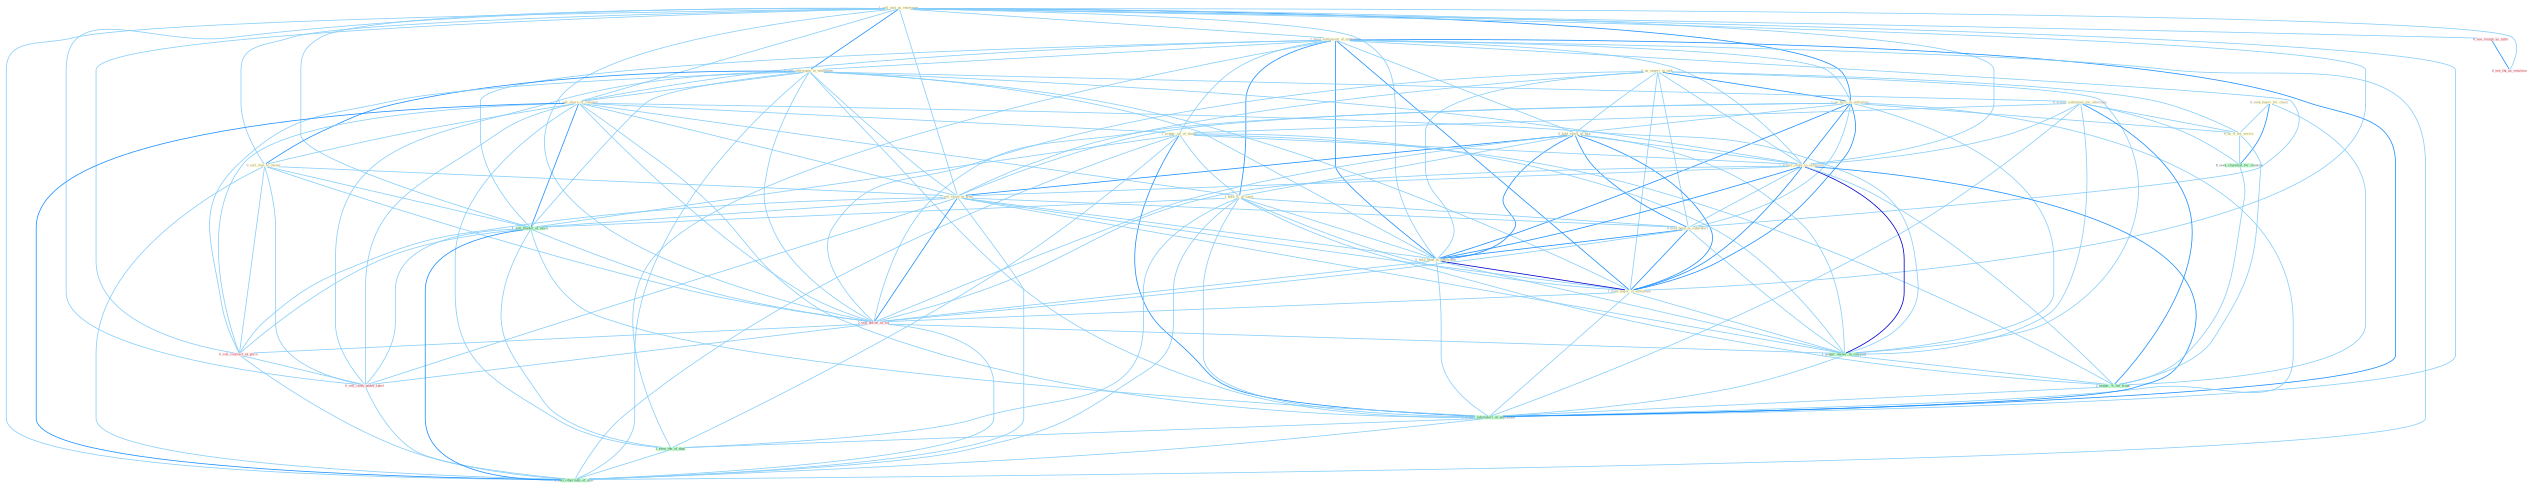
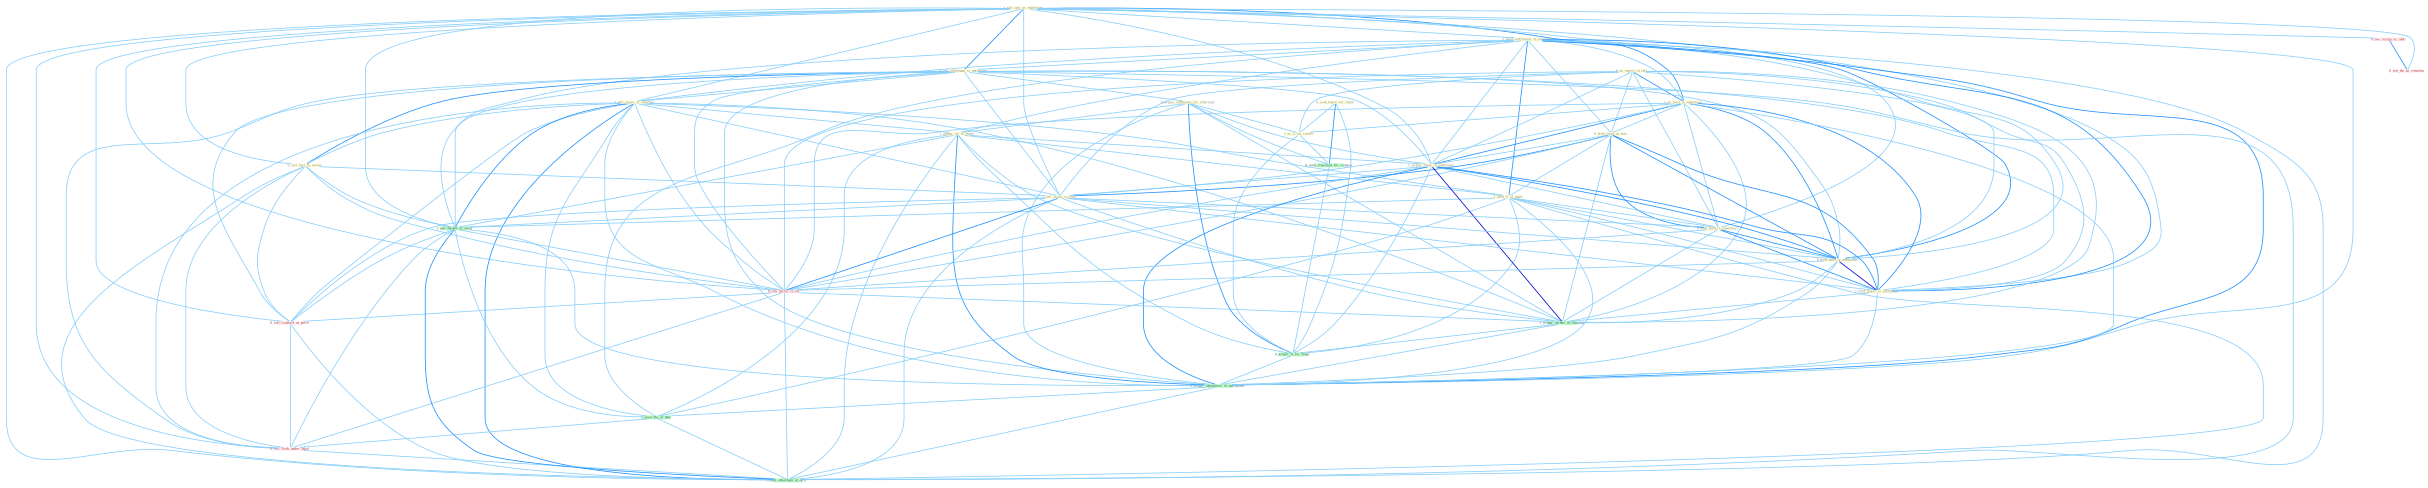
edge "1_sell_stock_in_trust" -- "0_sell_cloth_under_label": now "1_seen_the_of_that" -- "0_sell_cloth_under_label"
edge "1_hold_major_in_entitynam" -- "0_sell_dollar_in_lot": removed
